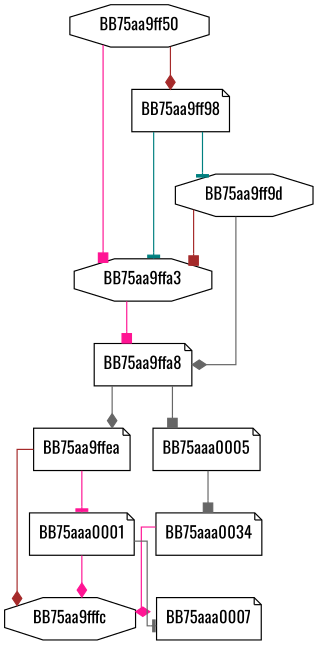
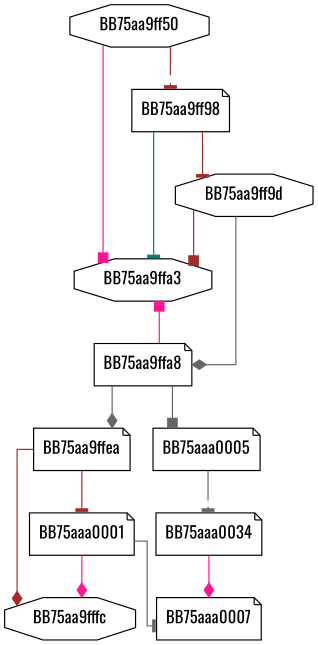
edge "BB75aa9ff50" -> "BB75aa9ff98": arrowhead diamond -> tee
edge "BB75aa9ff98" -> "BB75aa9ff9d": color teal -> brown
edge "BB75aa9ffa3" -> "BB75aa9ffa8": reversed
edge "BB75aaa0005" -> "BB75aaa0034": arrowhead box -> tee
edge "BB75aa9ffea" -> "BB75aaa0001": color deeppink -> brown
edge "BB75aaa0034" -> "BB75aa9fffc": now "BB75aaa0034" -> "BB75aaa0007"
